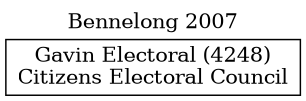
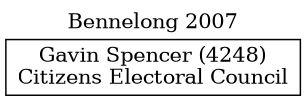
node "Gavin Electoral (4248) Citizens Electoral Council": label "Gavin Electoral (4248) Citizens Electoral Council" -> "Gavin Spencer (4248) Citizens Electoral Council"
